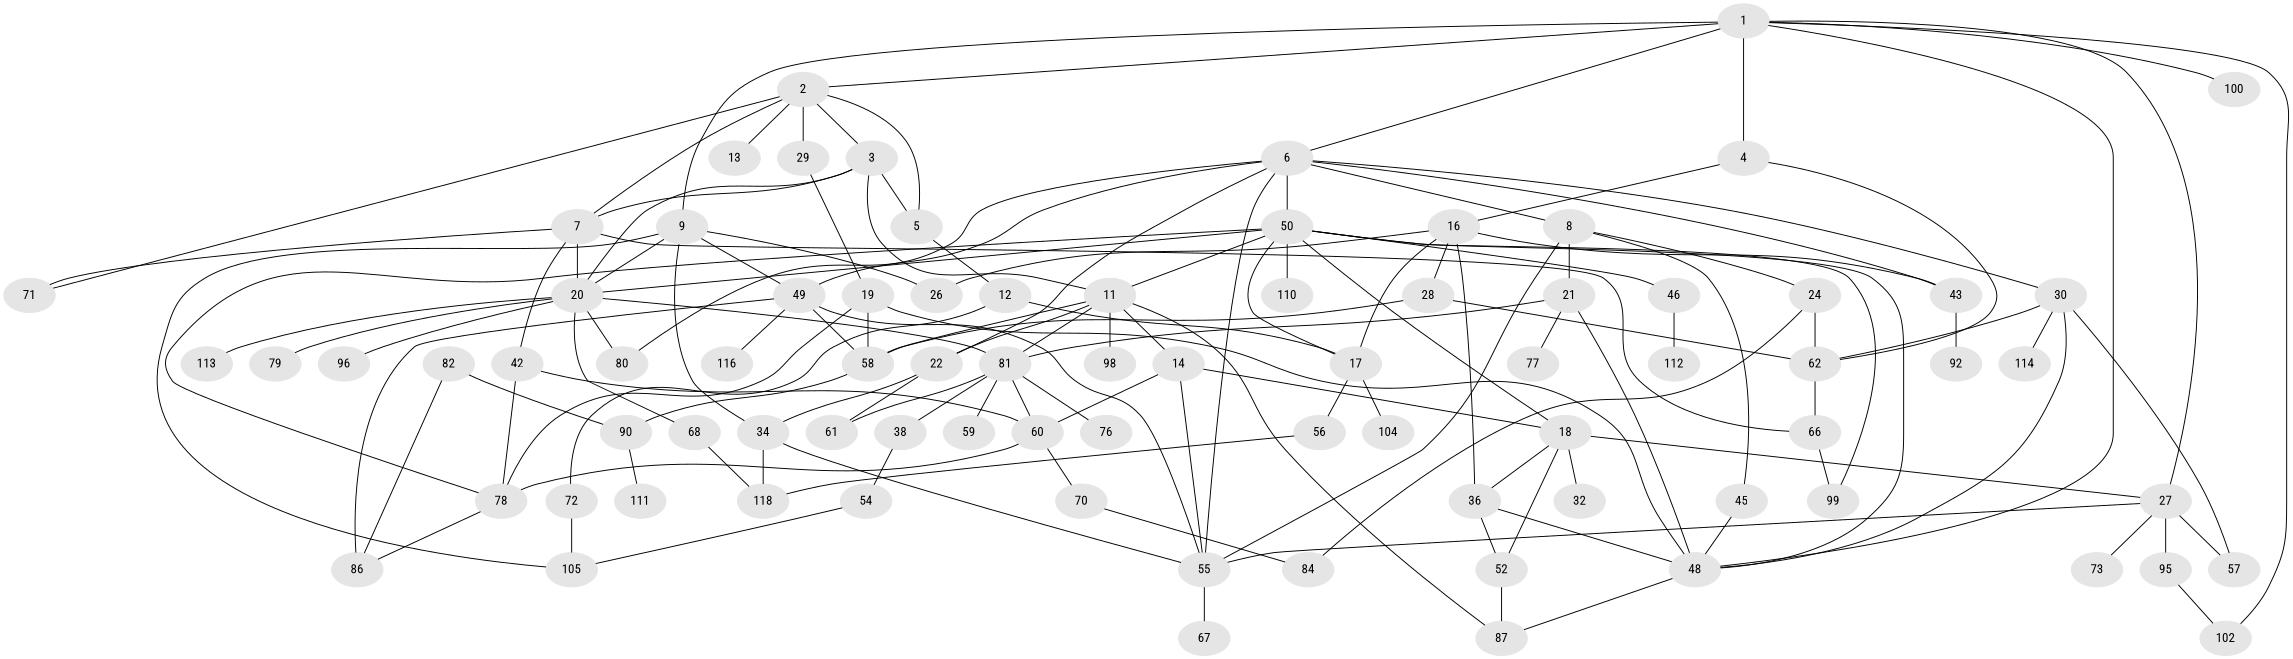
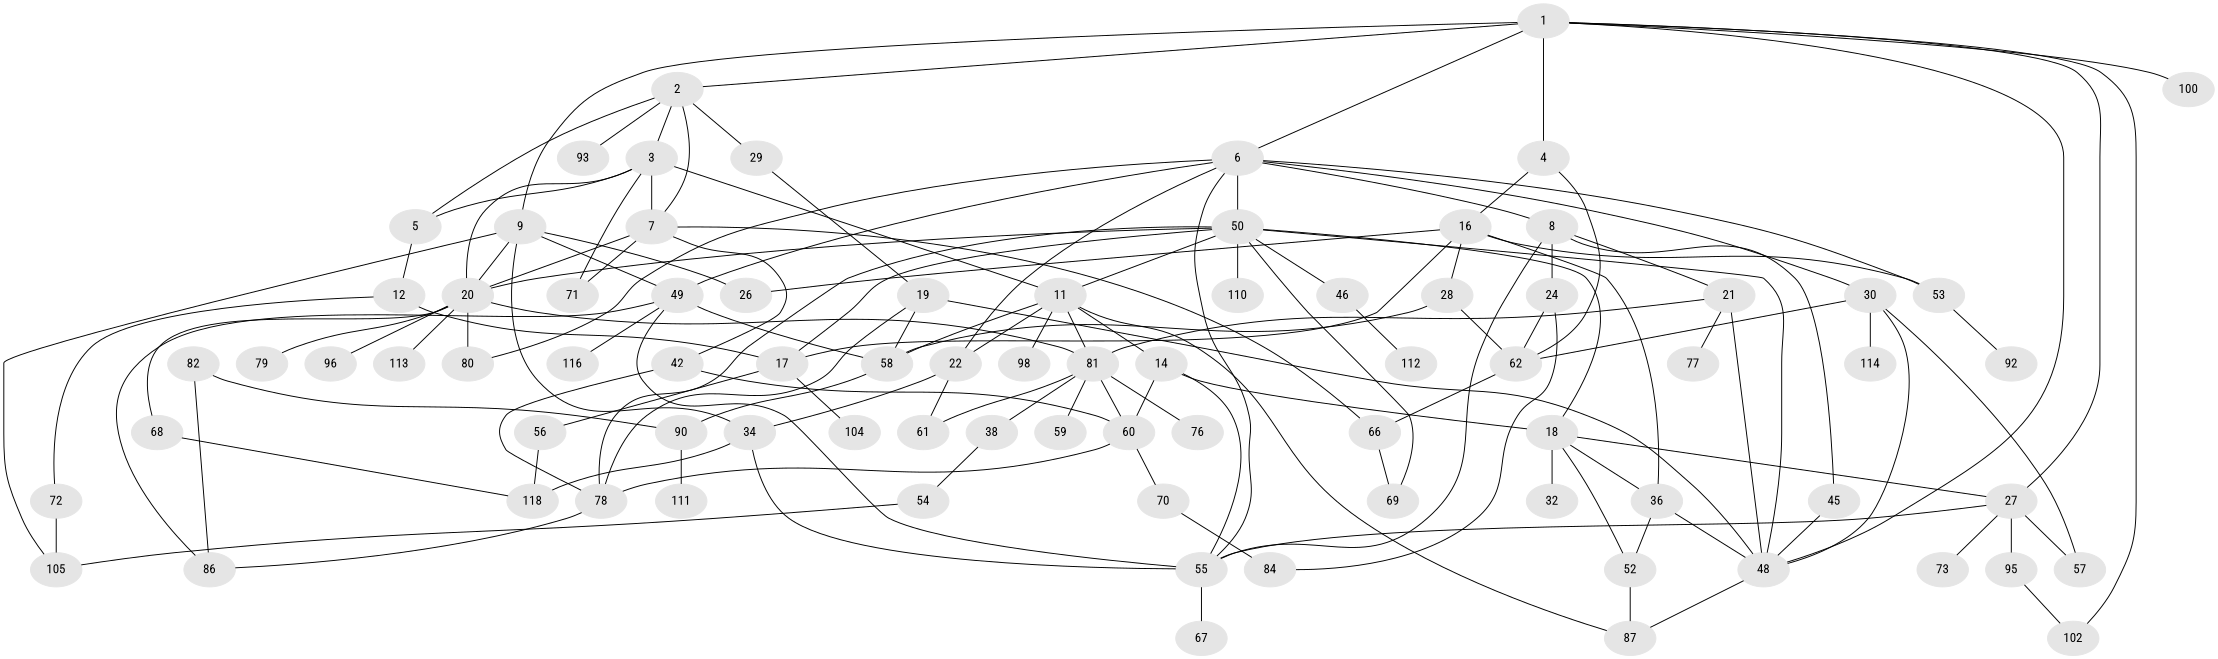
node "13": label "13" -> "93"
edge "2" -- "71": now "3" -- "71"
node "43": label "43" -> "53"
node "99": label "99" -> "69"
